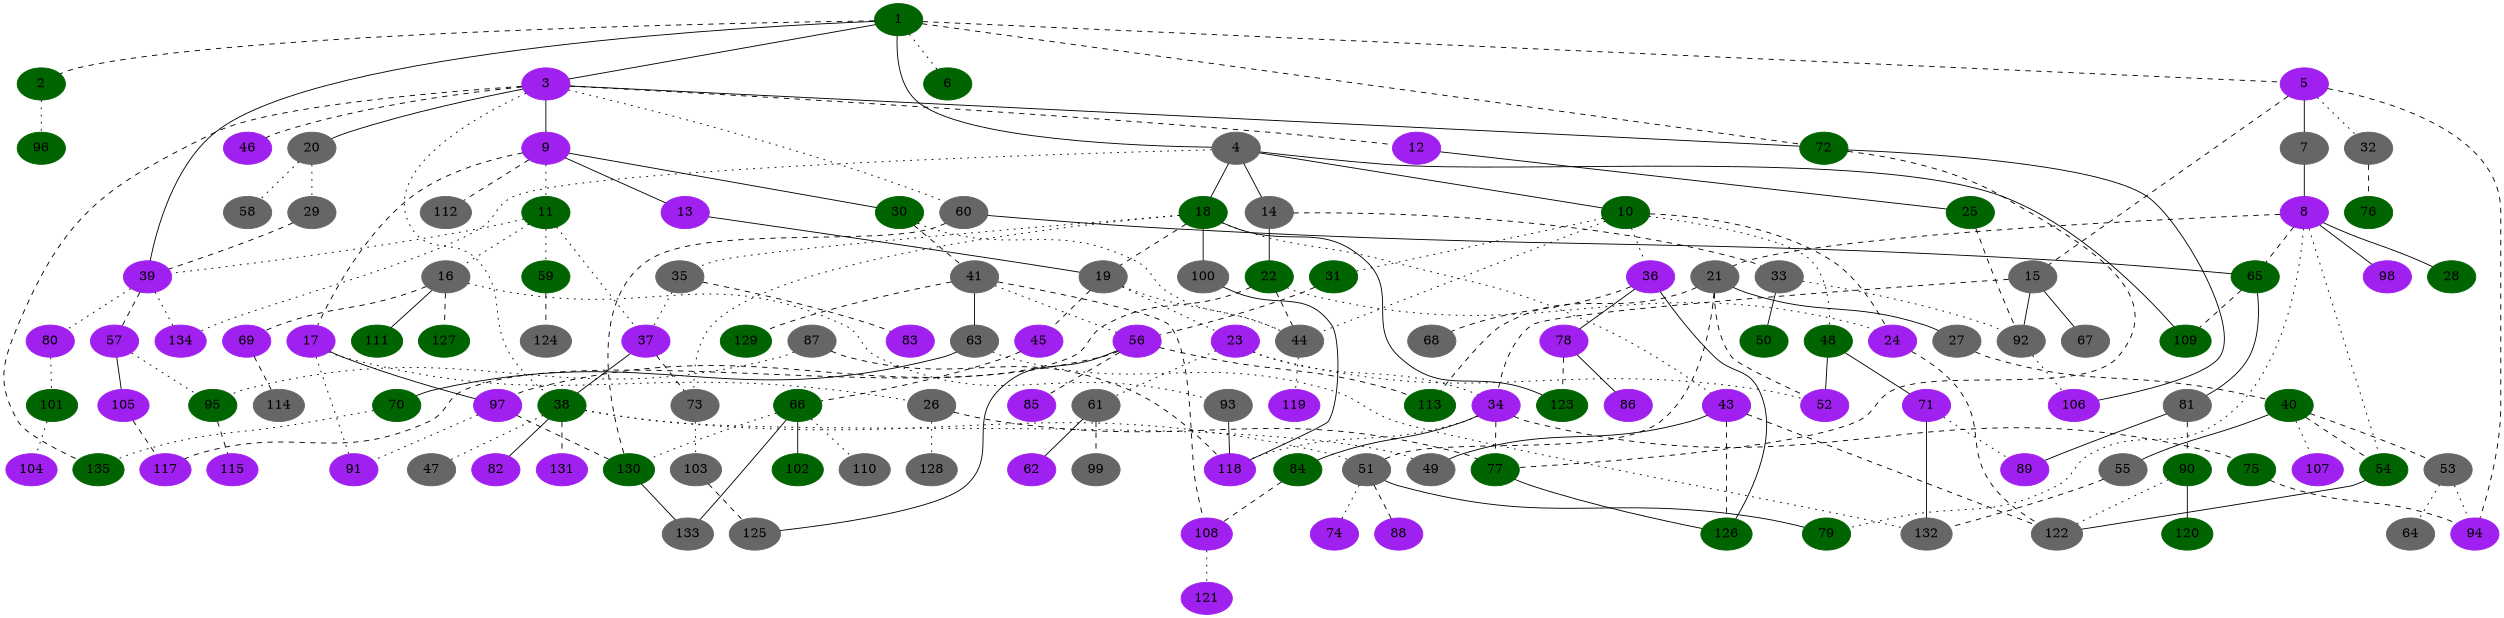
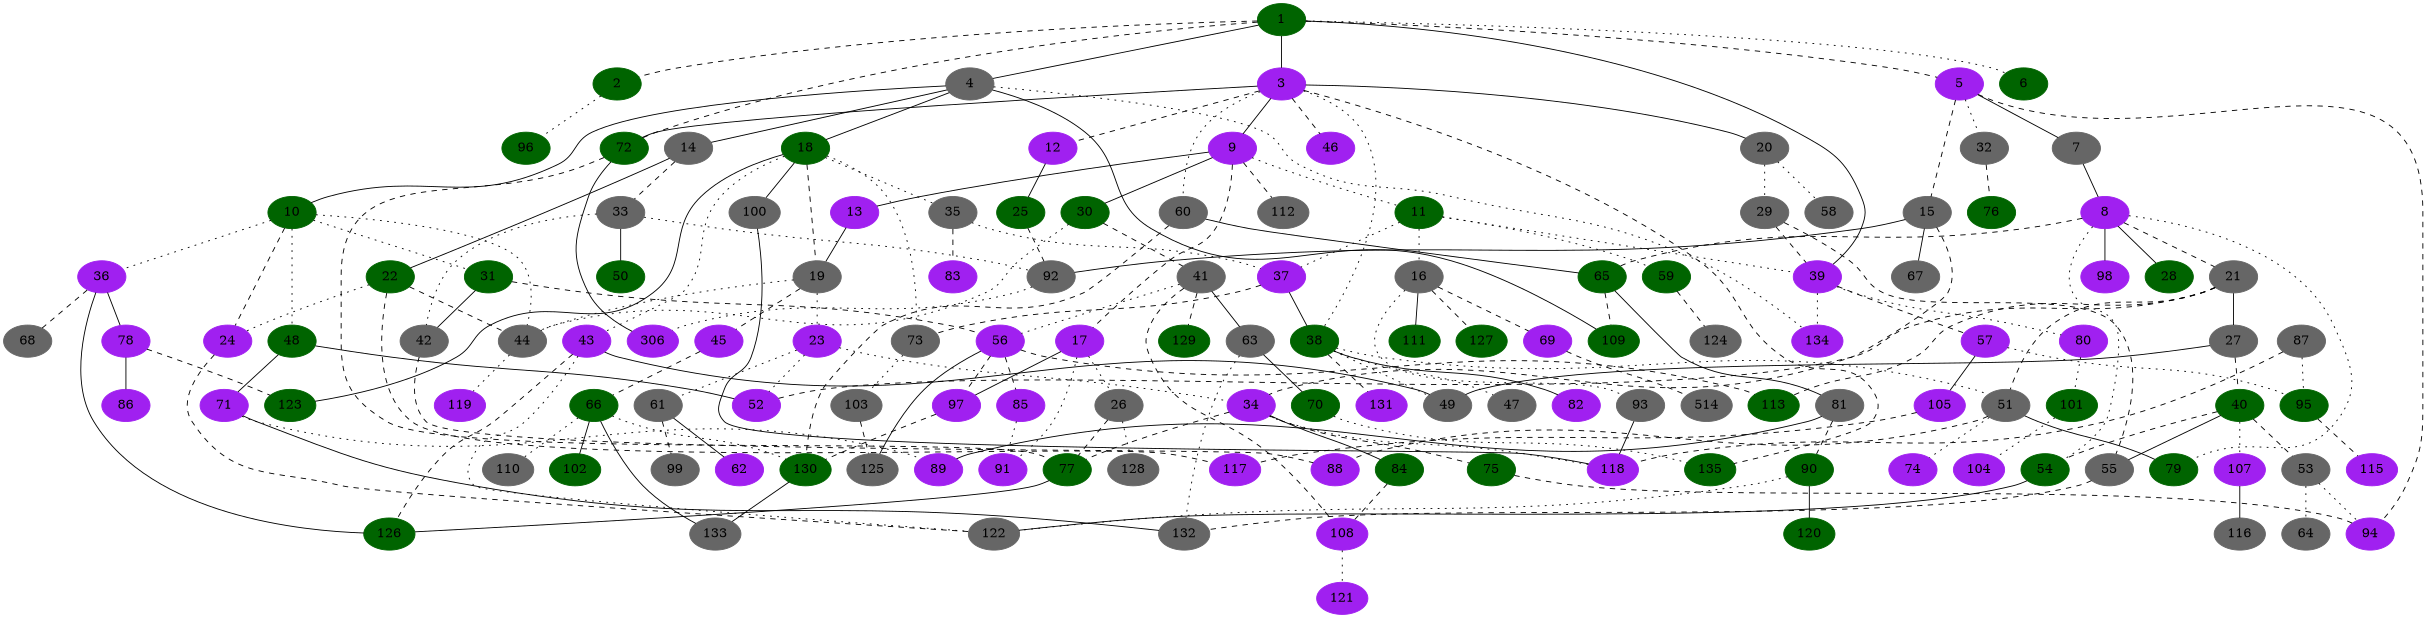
edge "29" -- "55": added
node "42": added
edge "27" -- "49": added
node "114": label "114" -> "514"
node "106": label "106" -> "306"
edge "97" -- "91": now "85" -- "91"
edge "43" -- "122": style dashed -> dotted
node "116": added
